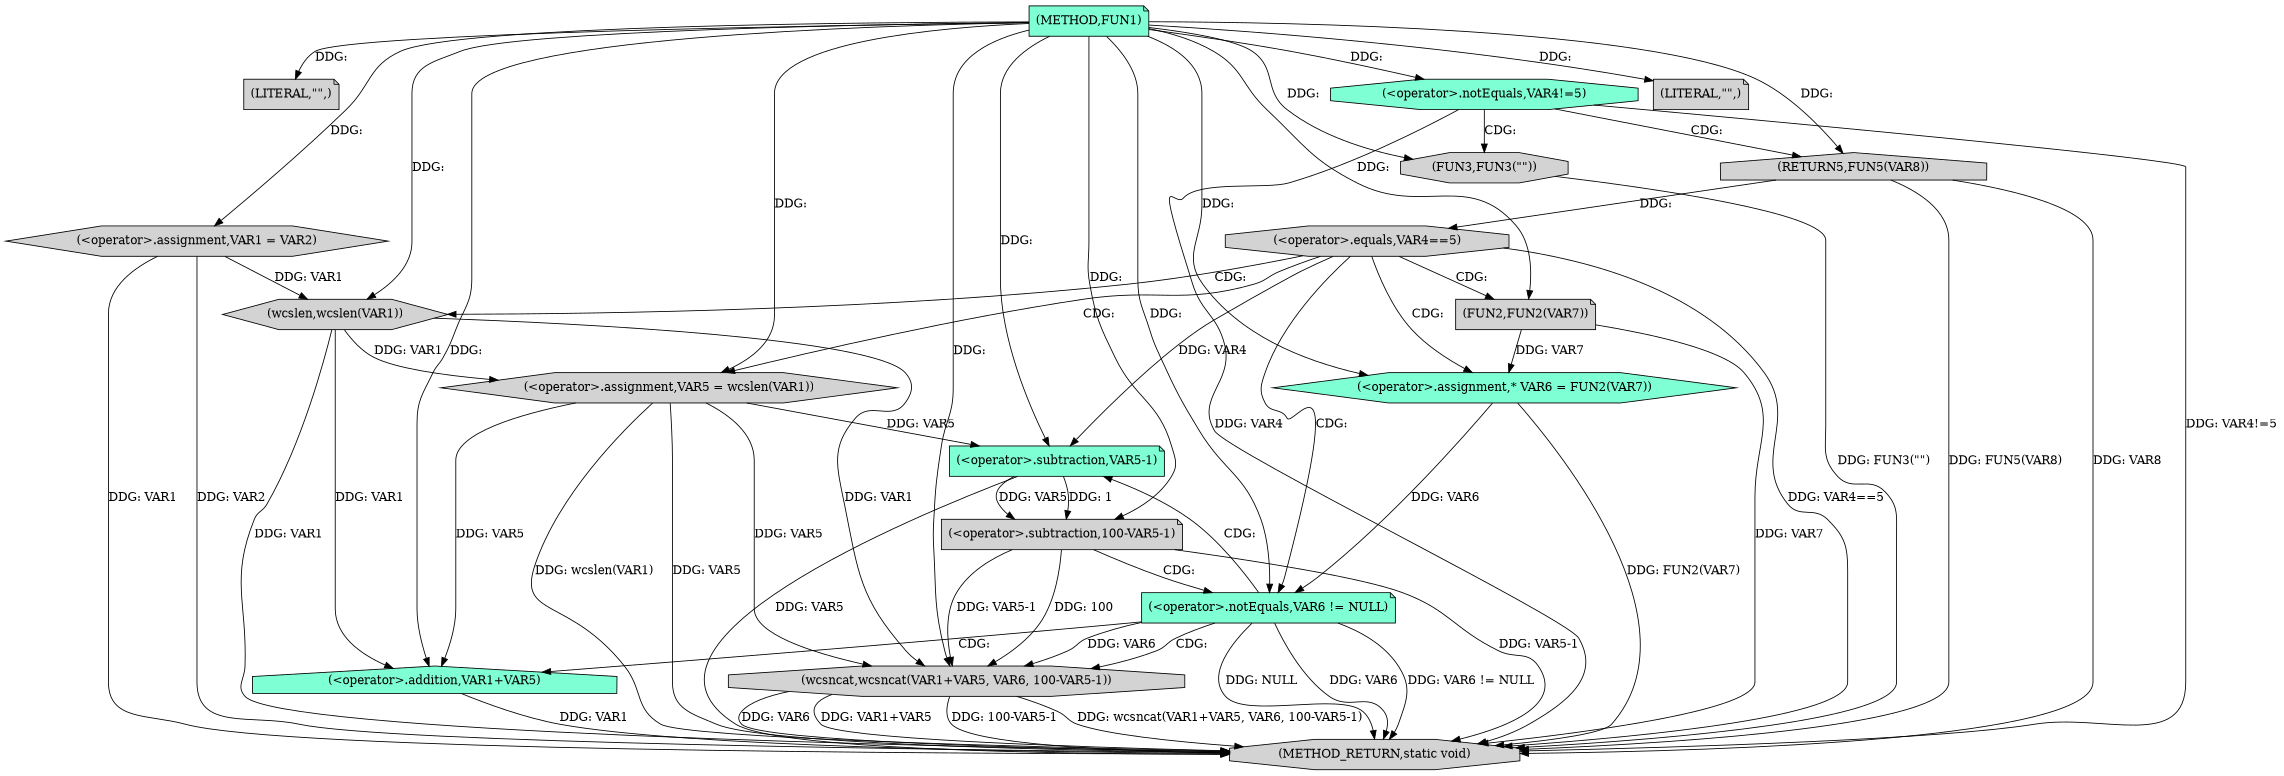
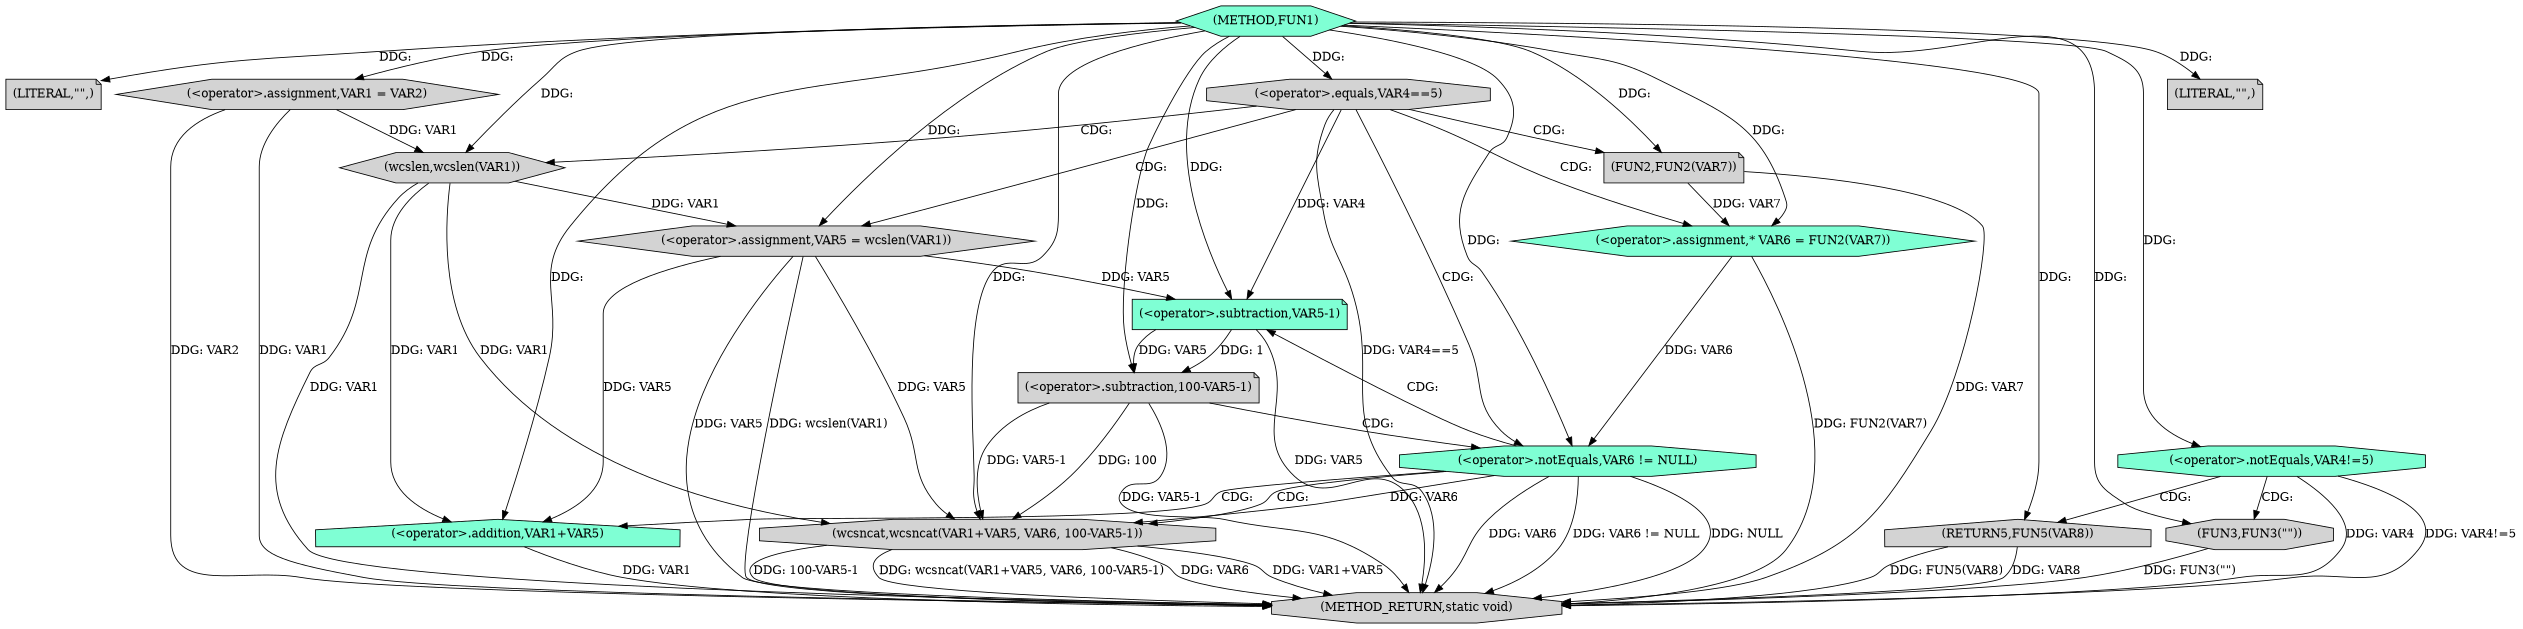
node "(METHOD,FUN1)": shape note -> hexagon
edge "(RETURN5,FUN5(VAR8))" -> "(<operator>.equals,VAR4==5)": now "(METHOD,FUN1)" -> "(<operator>.equals,VAR4==5)"
node "(<operator>.notEquals,VAR6 != NULL)": shape note -> octagon
